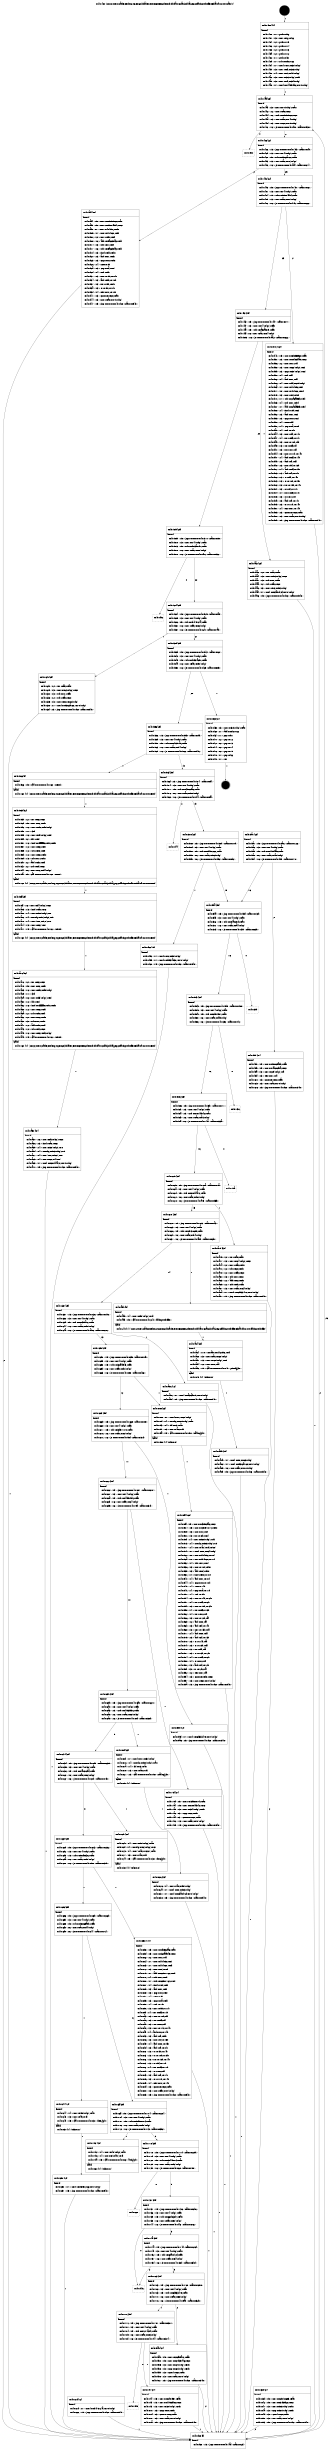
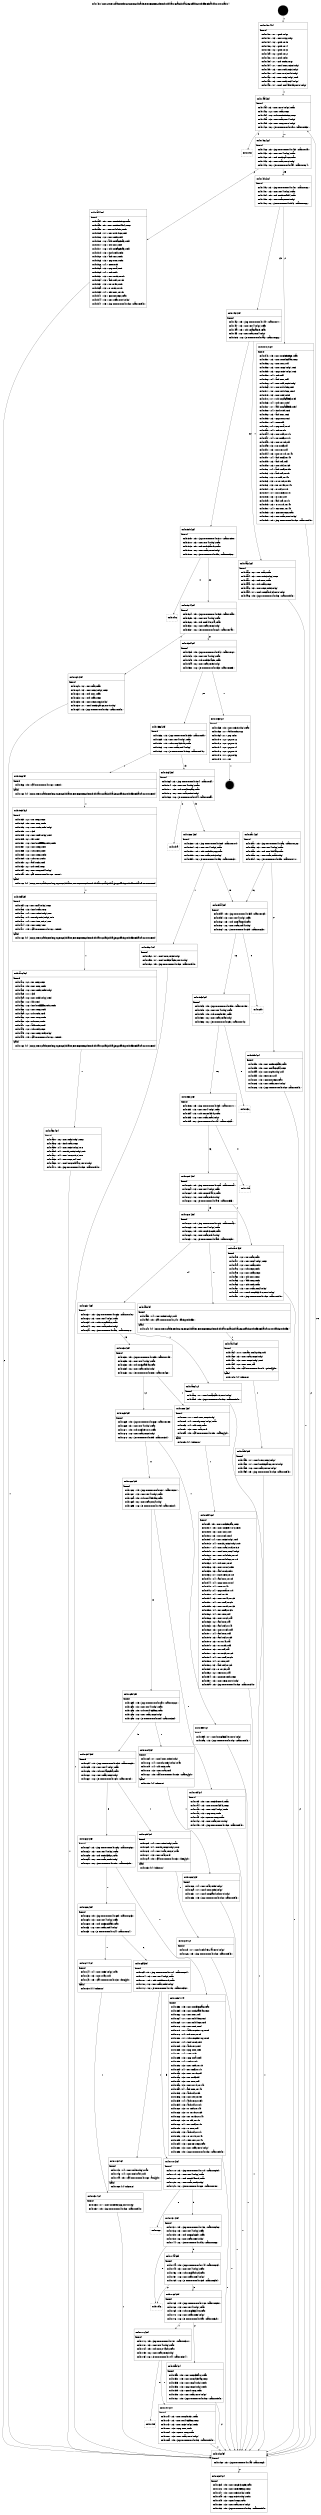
edge "0x401c0b [20]" -> "0x401c1f [12]": added, label "1"
edge "0x40183d [27]" -> "0x401dc8 [5]": reversed
